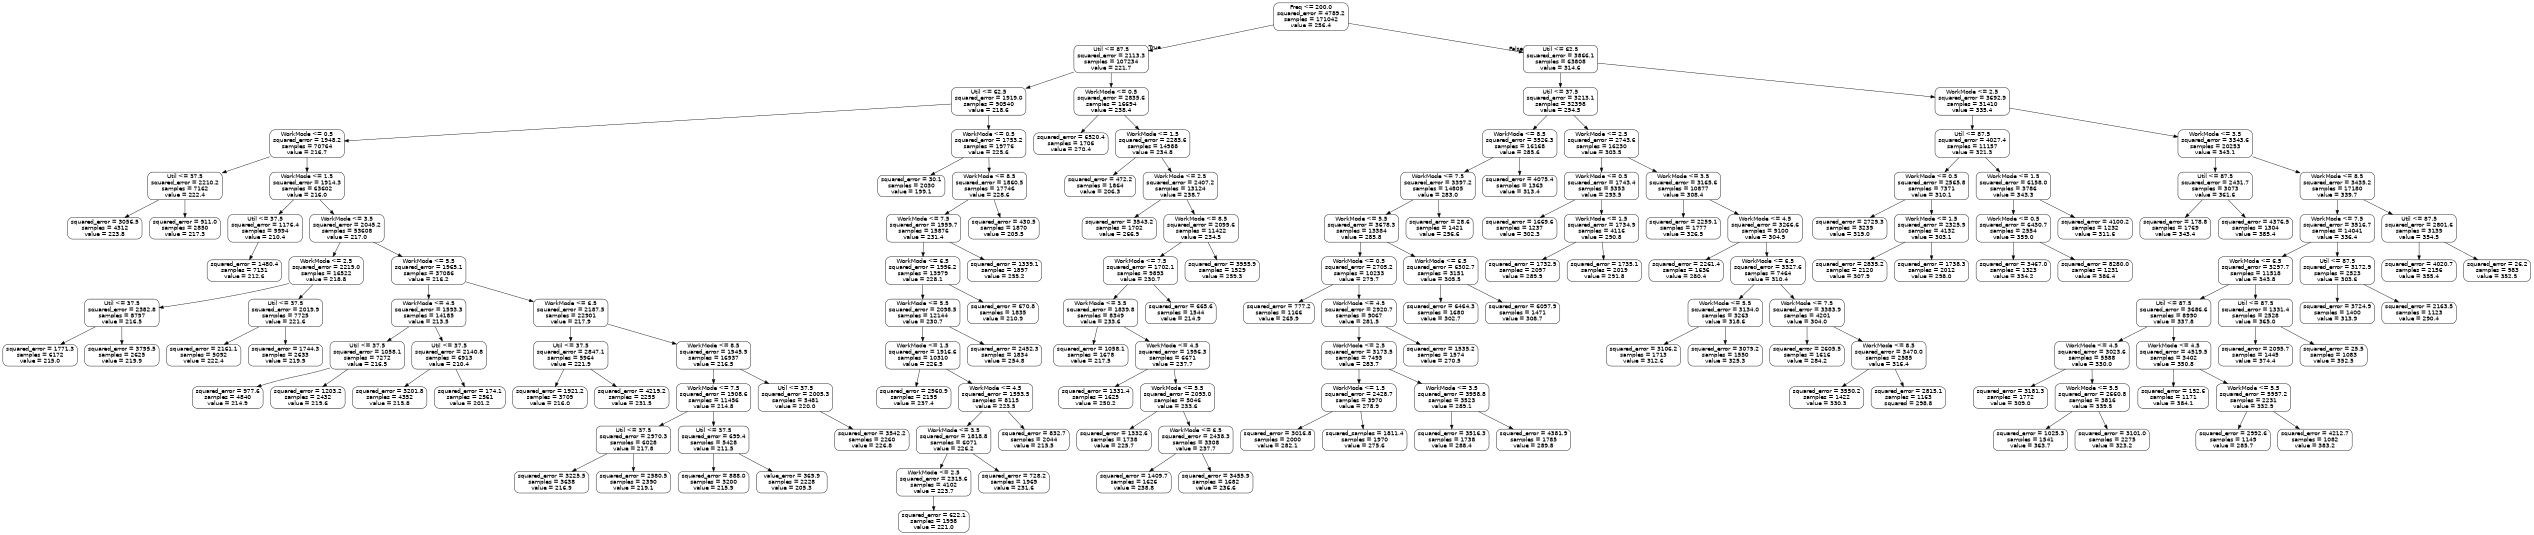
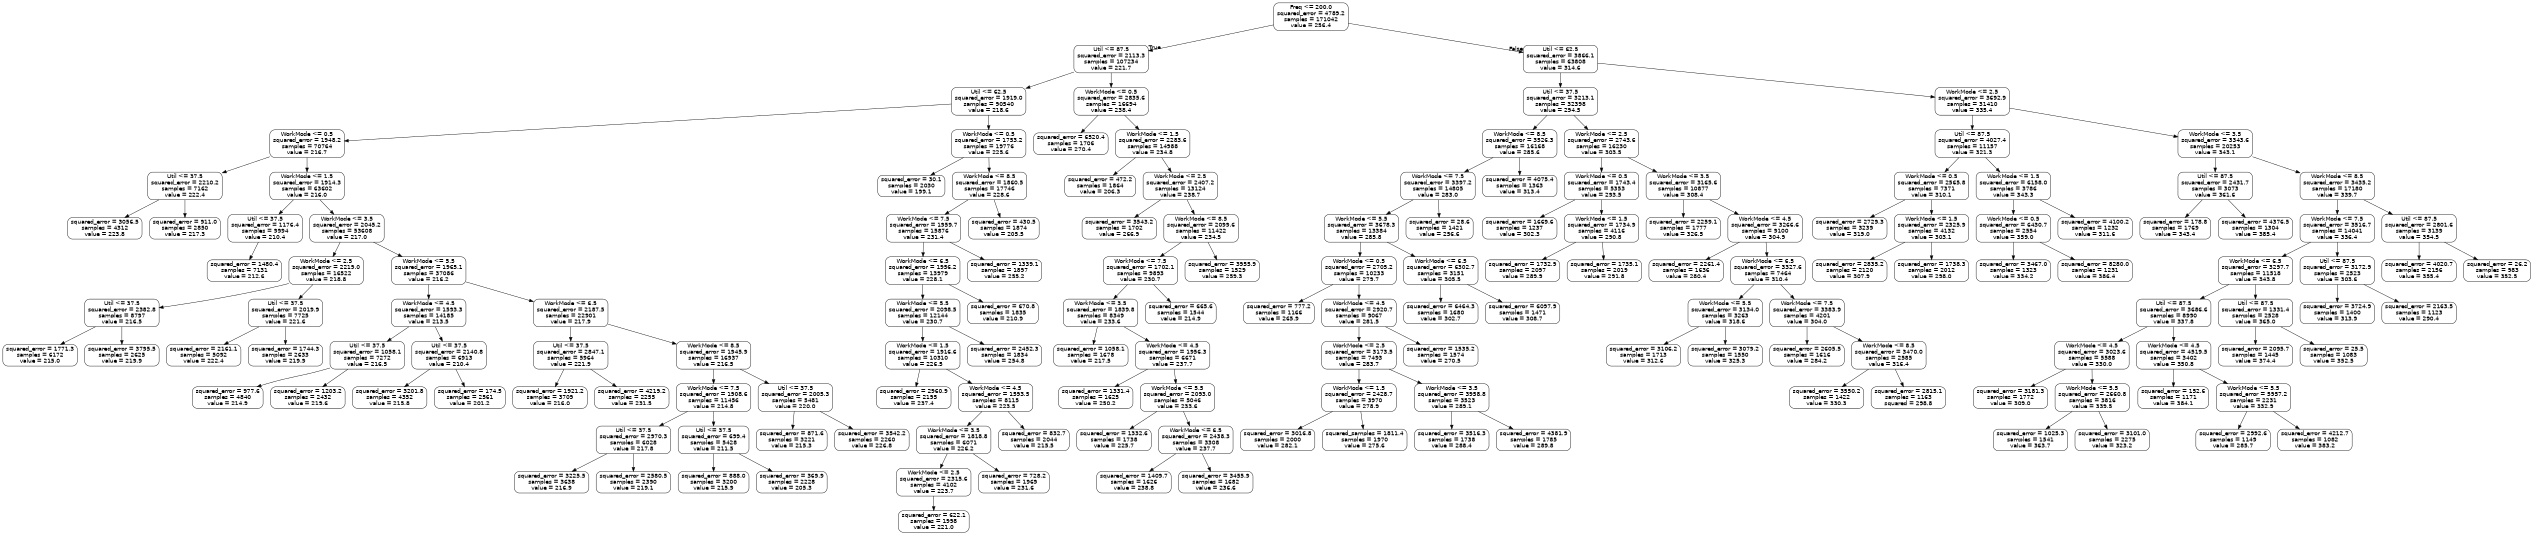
node "squared_error = 430.5 samples = 1870 value = 205.5": label "squared_error = 430.5 samples = 1870 value = 205.5" -> "squared_error = 430.5 samples = 1874 value = 205.5"
node "squared_error = 174.1 samples = 2561 value = 201.2": label "squared_error = 174.1 samples = 2561 value = 201.2" -> "squared_error = 174.5 samples = 2561 value = 201.2"
node "squared_error = 871.6 samples = 3221 value = 215.3": added
node "value_error = 369.9 samples = 2228 value = 205.3": label "value_error = 369.9 samples = 2228 value = 205.3" -> "squared_error = 369.9 samples = 2228 value = 205.3"
